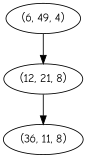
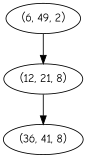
node "(6, 49, 4)": label "(6, 49, 4)" -> "(6, 49, 2)"
node "(36, 11, 8)": label "(36, 11, 8)" -> "(36, 41, 8)"
